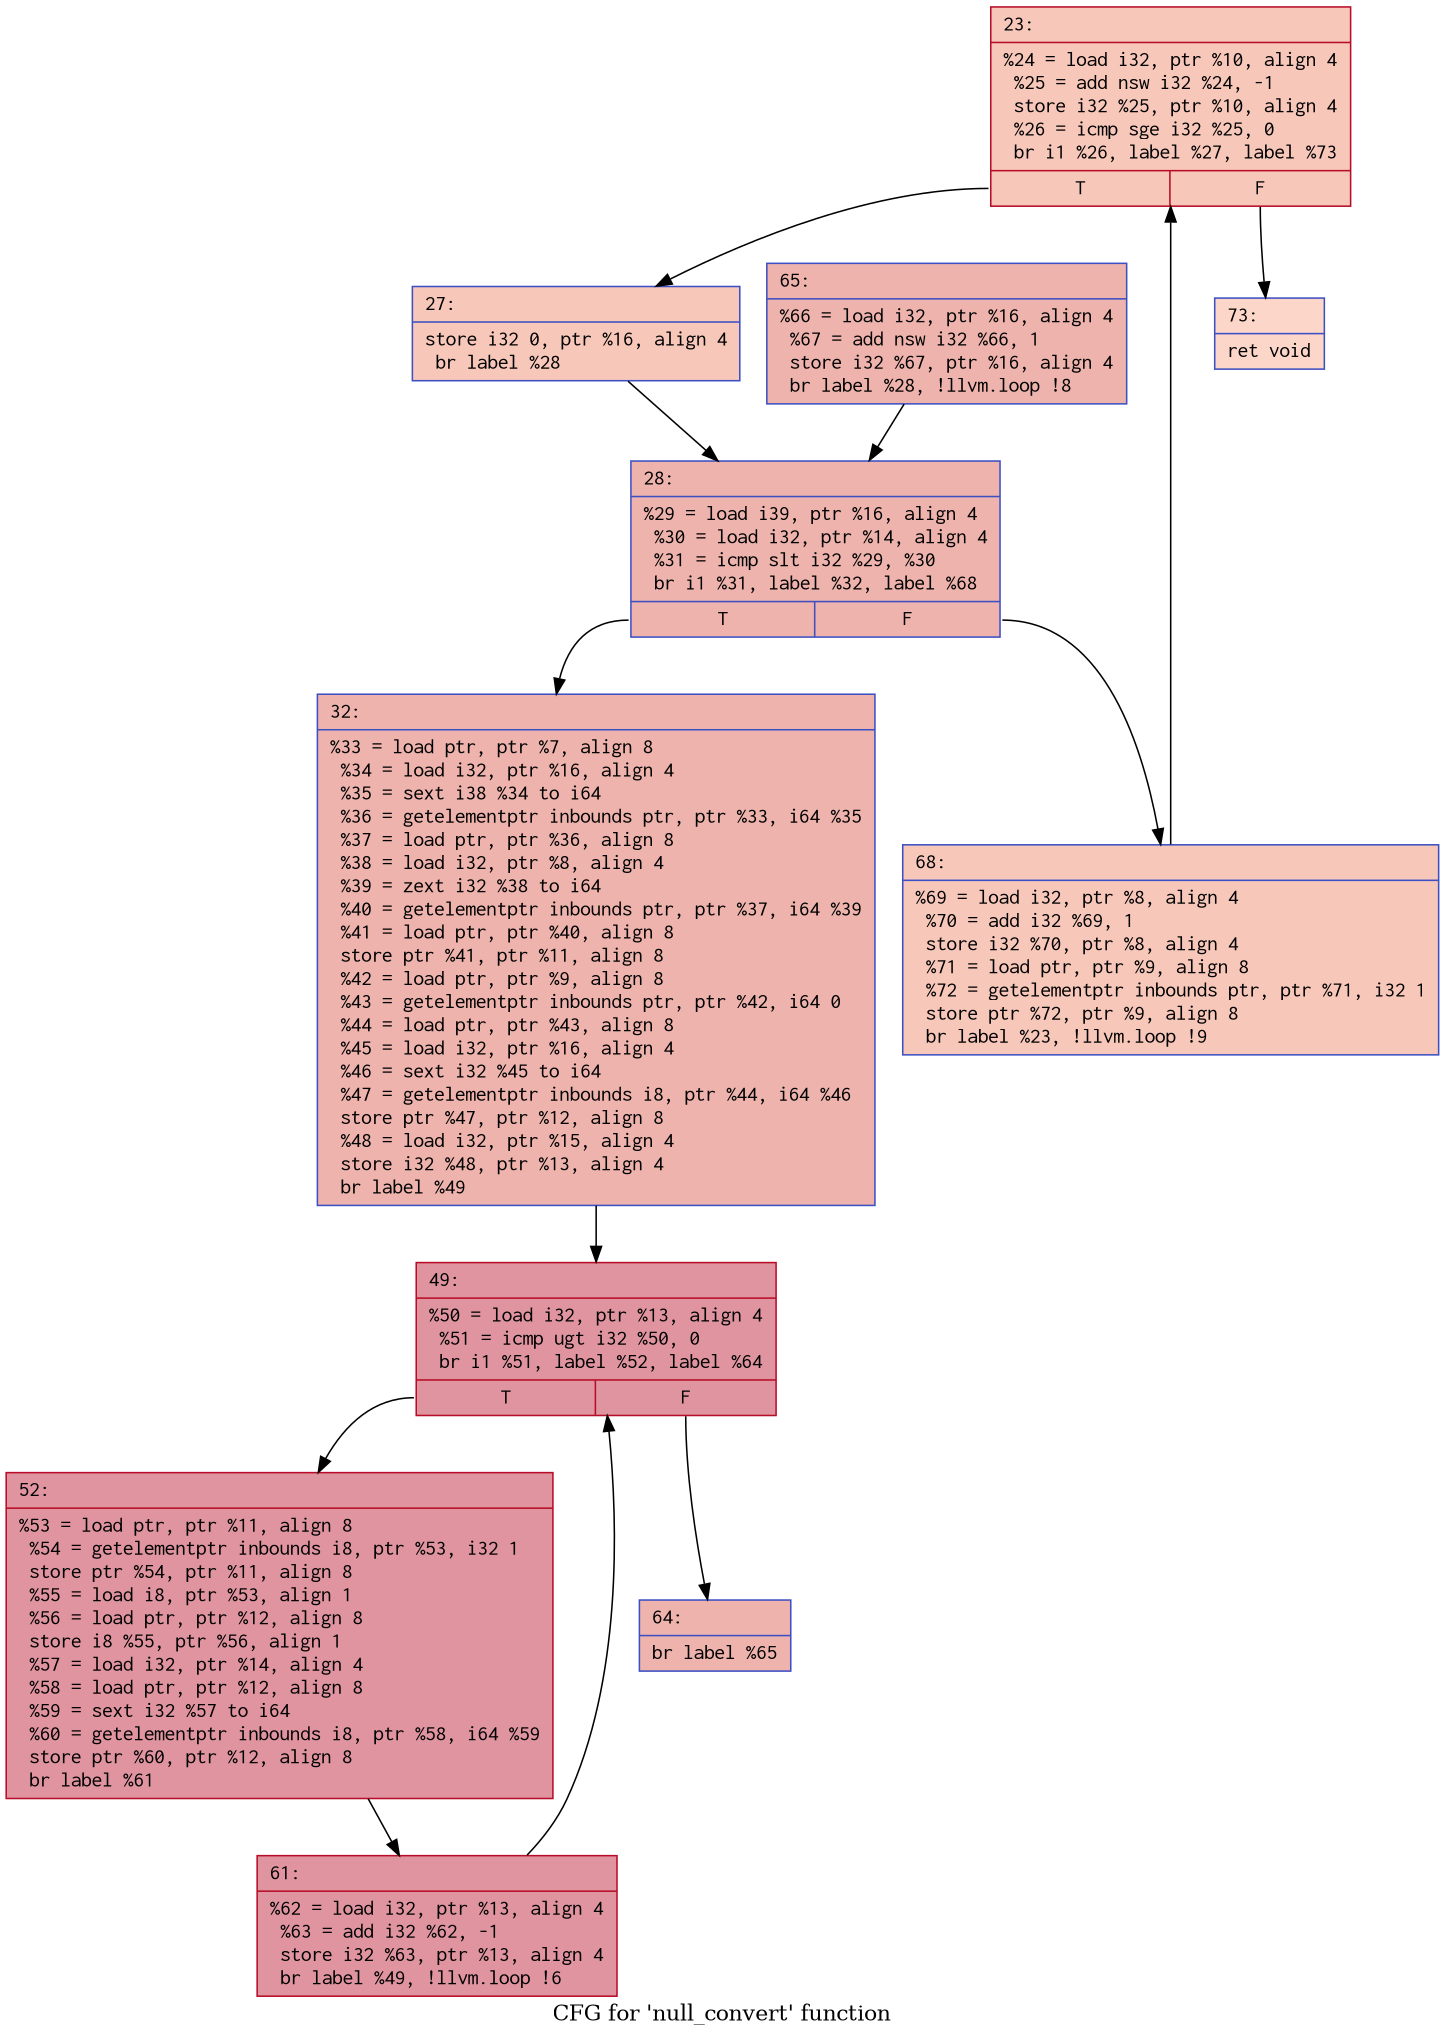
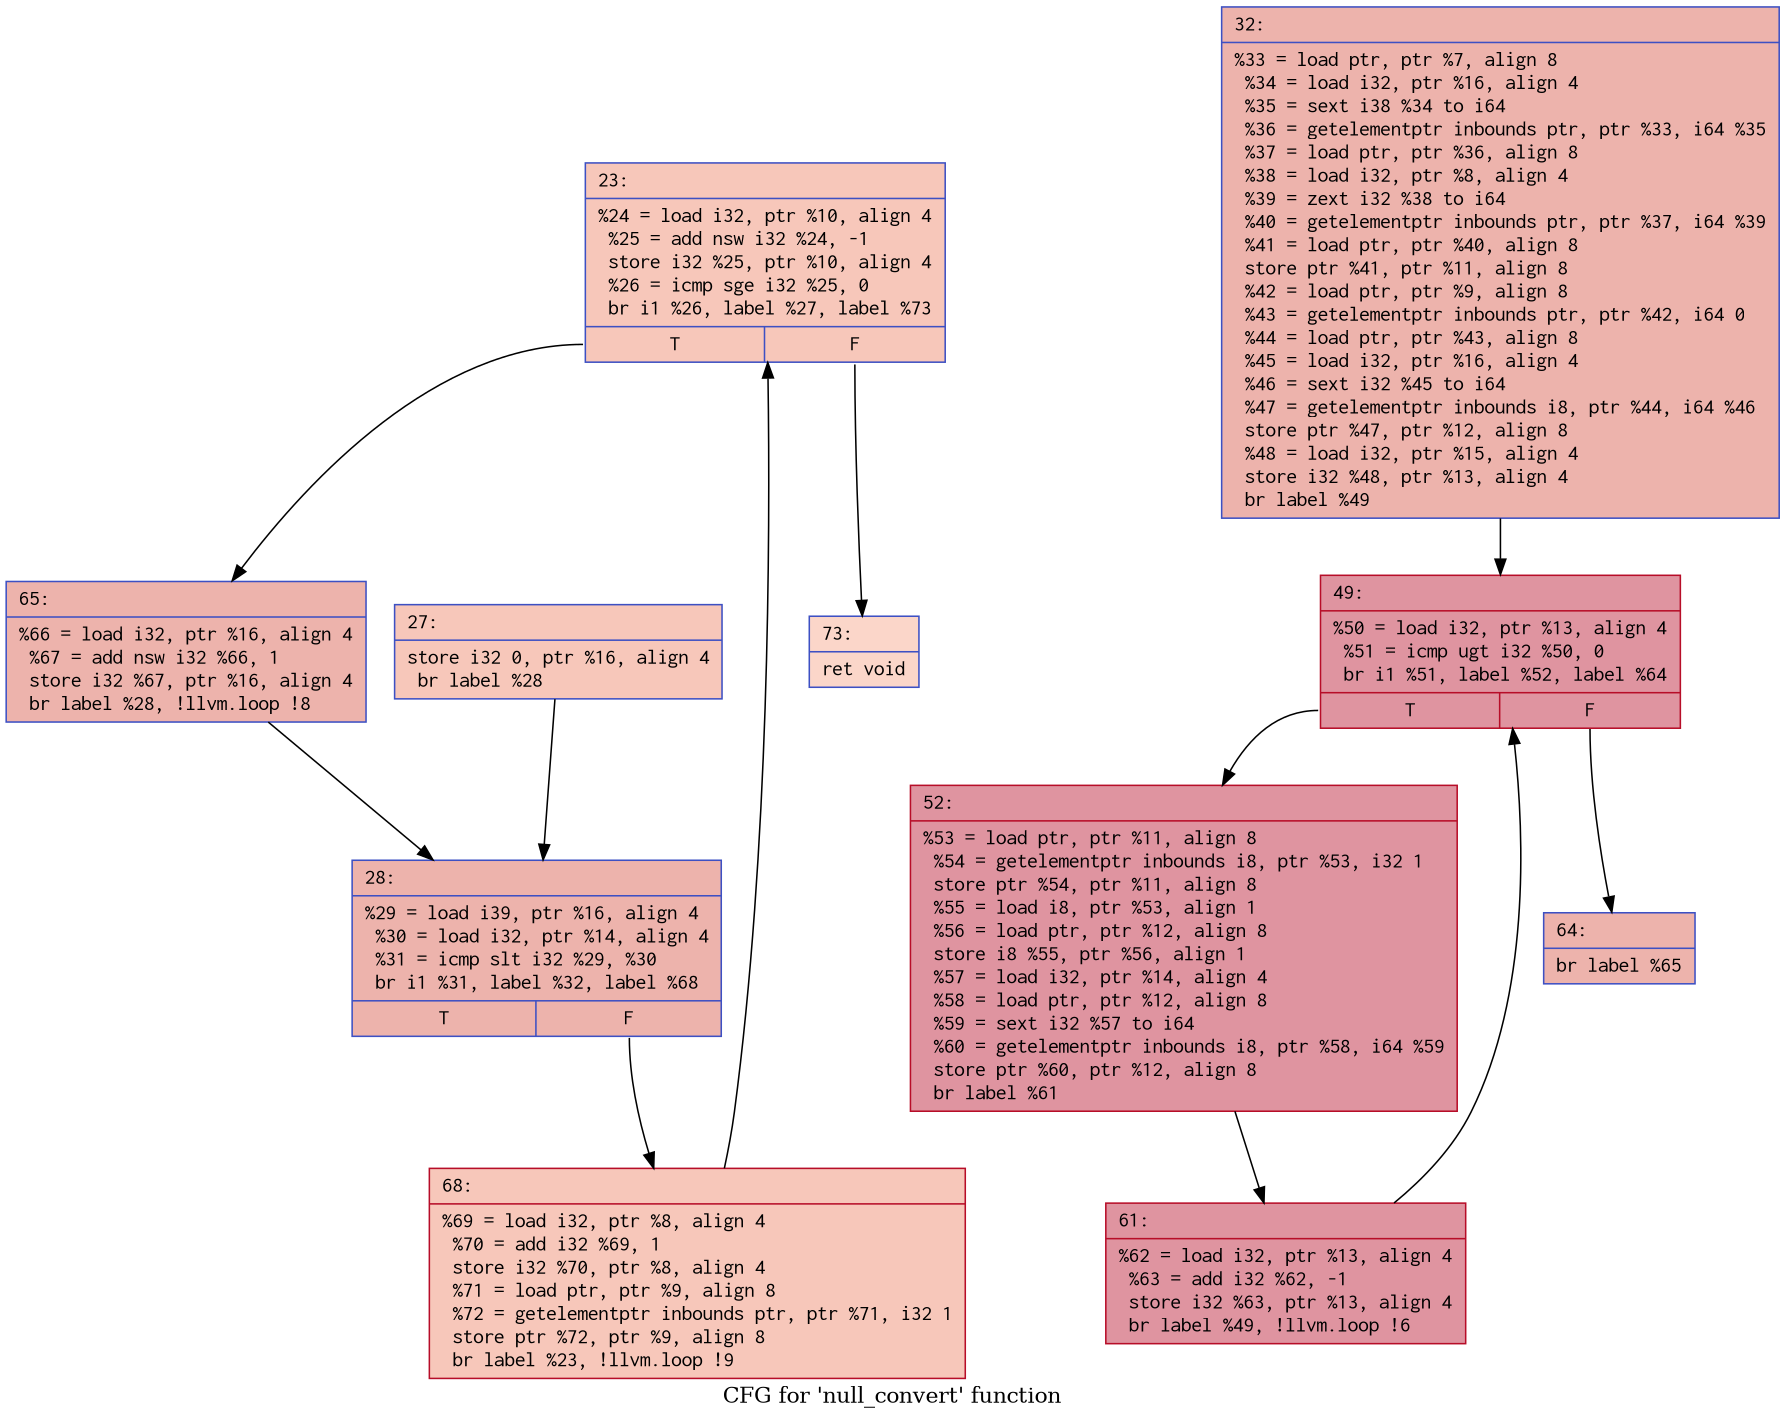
node "23:": color #b70d28ff -> #3d50c3ff
edge "23:" -> "27:": now "23:" -> "65:"
edge "28:" -> "32:": removed
node "68:": color #3d50c3ff -> #b70d28ff
